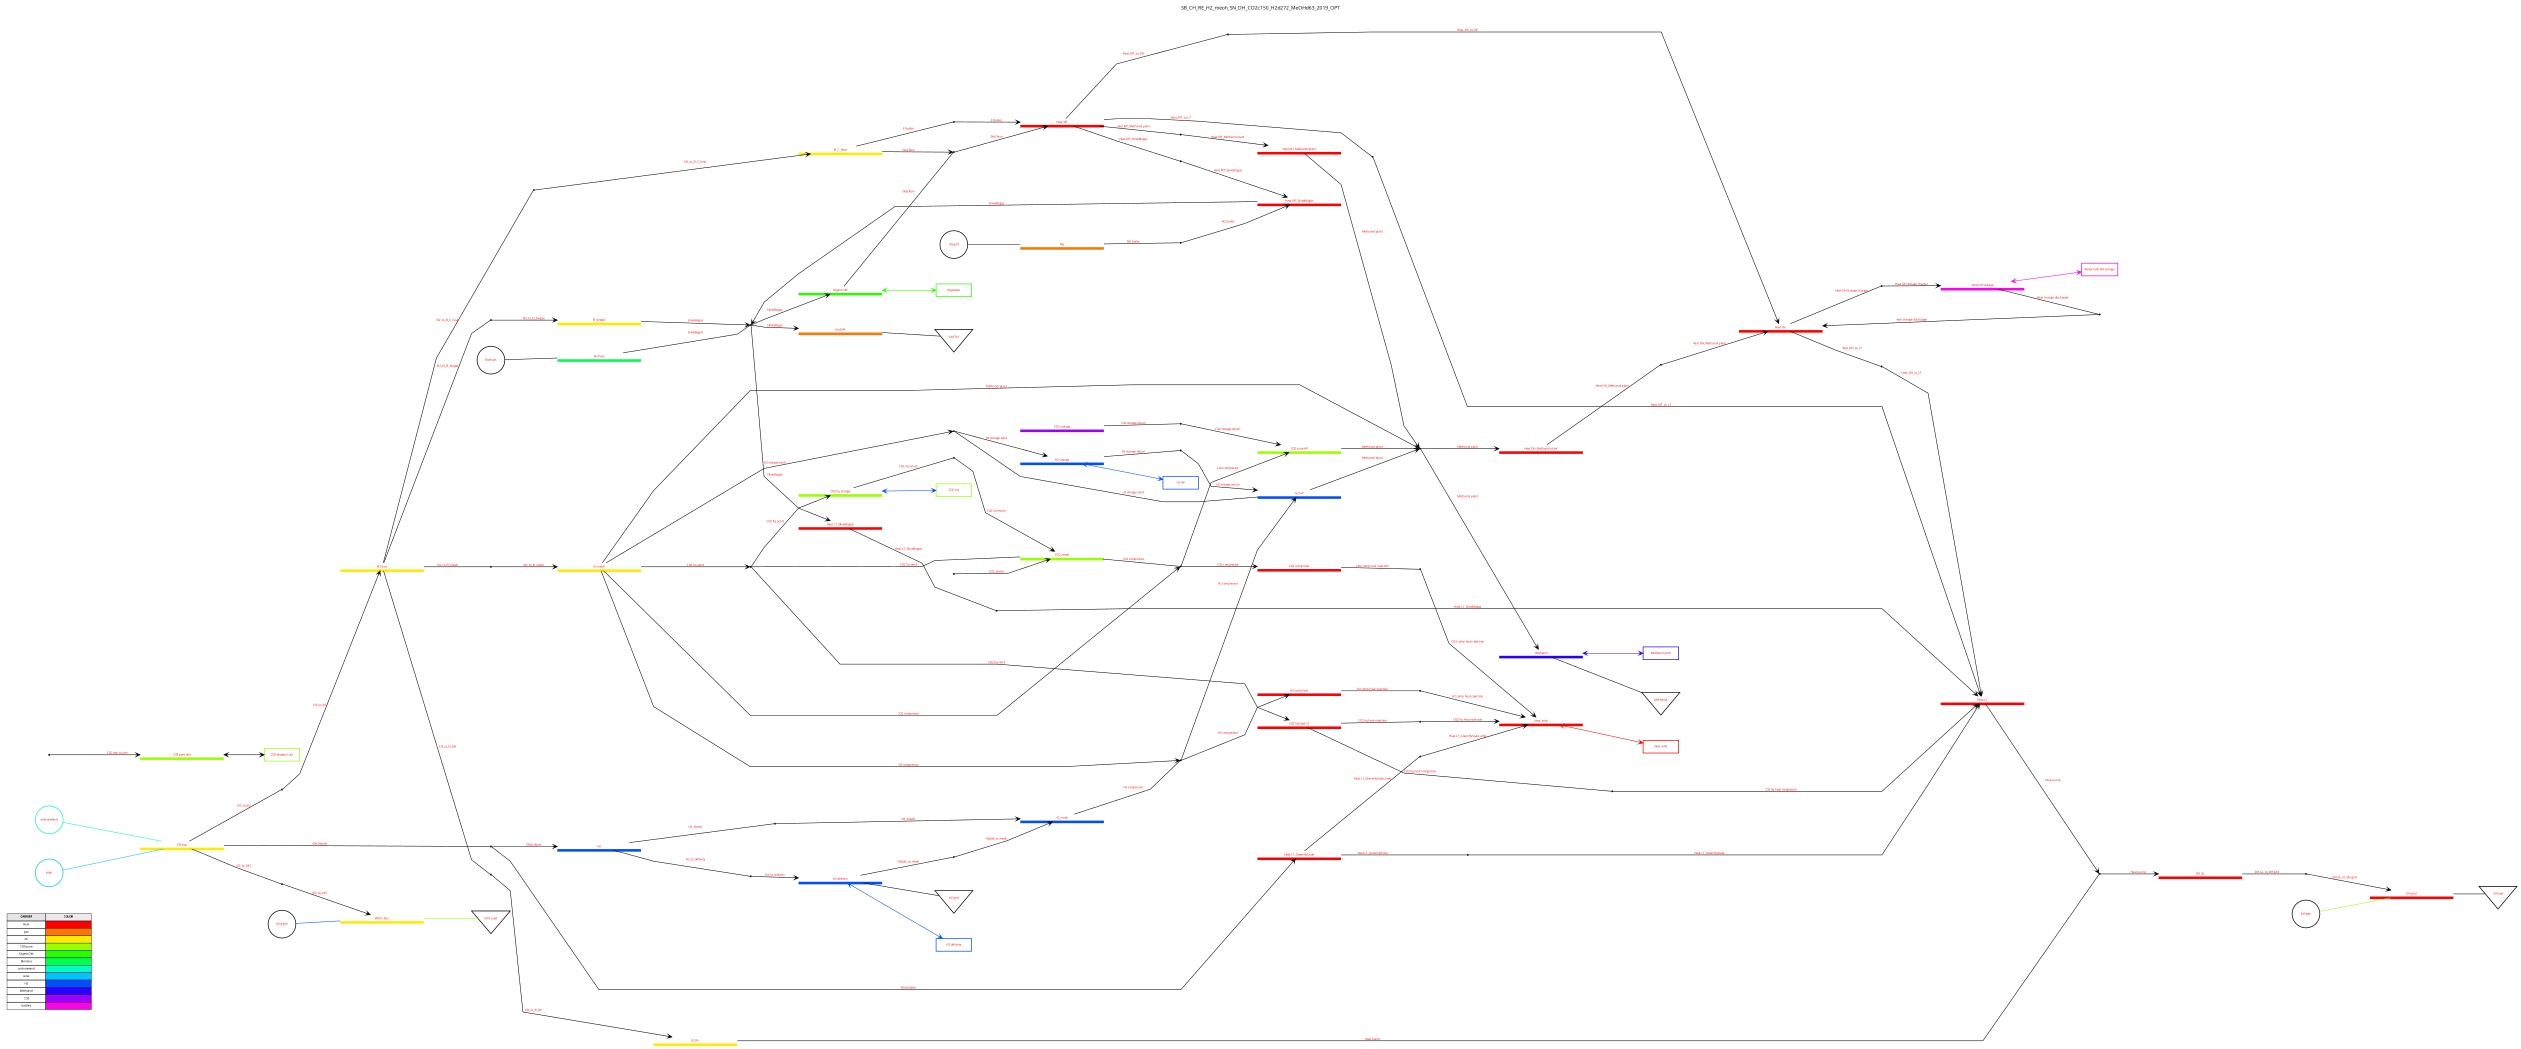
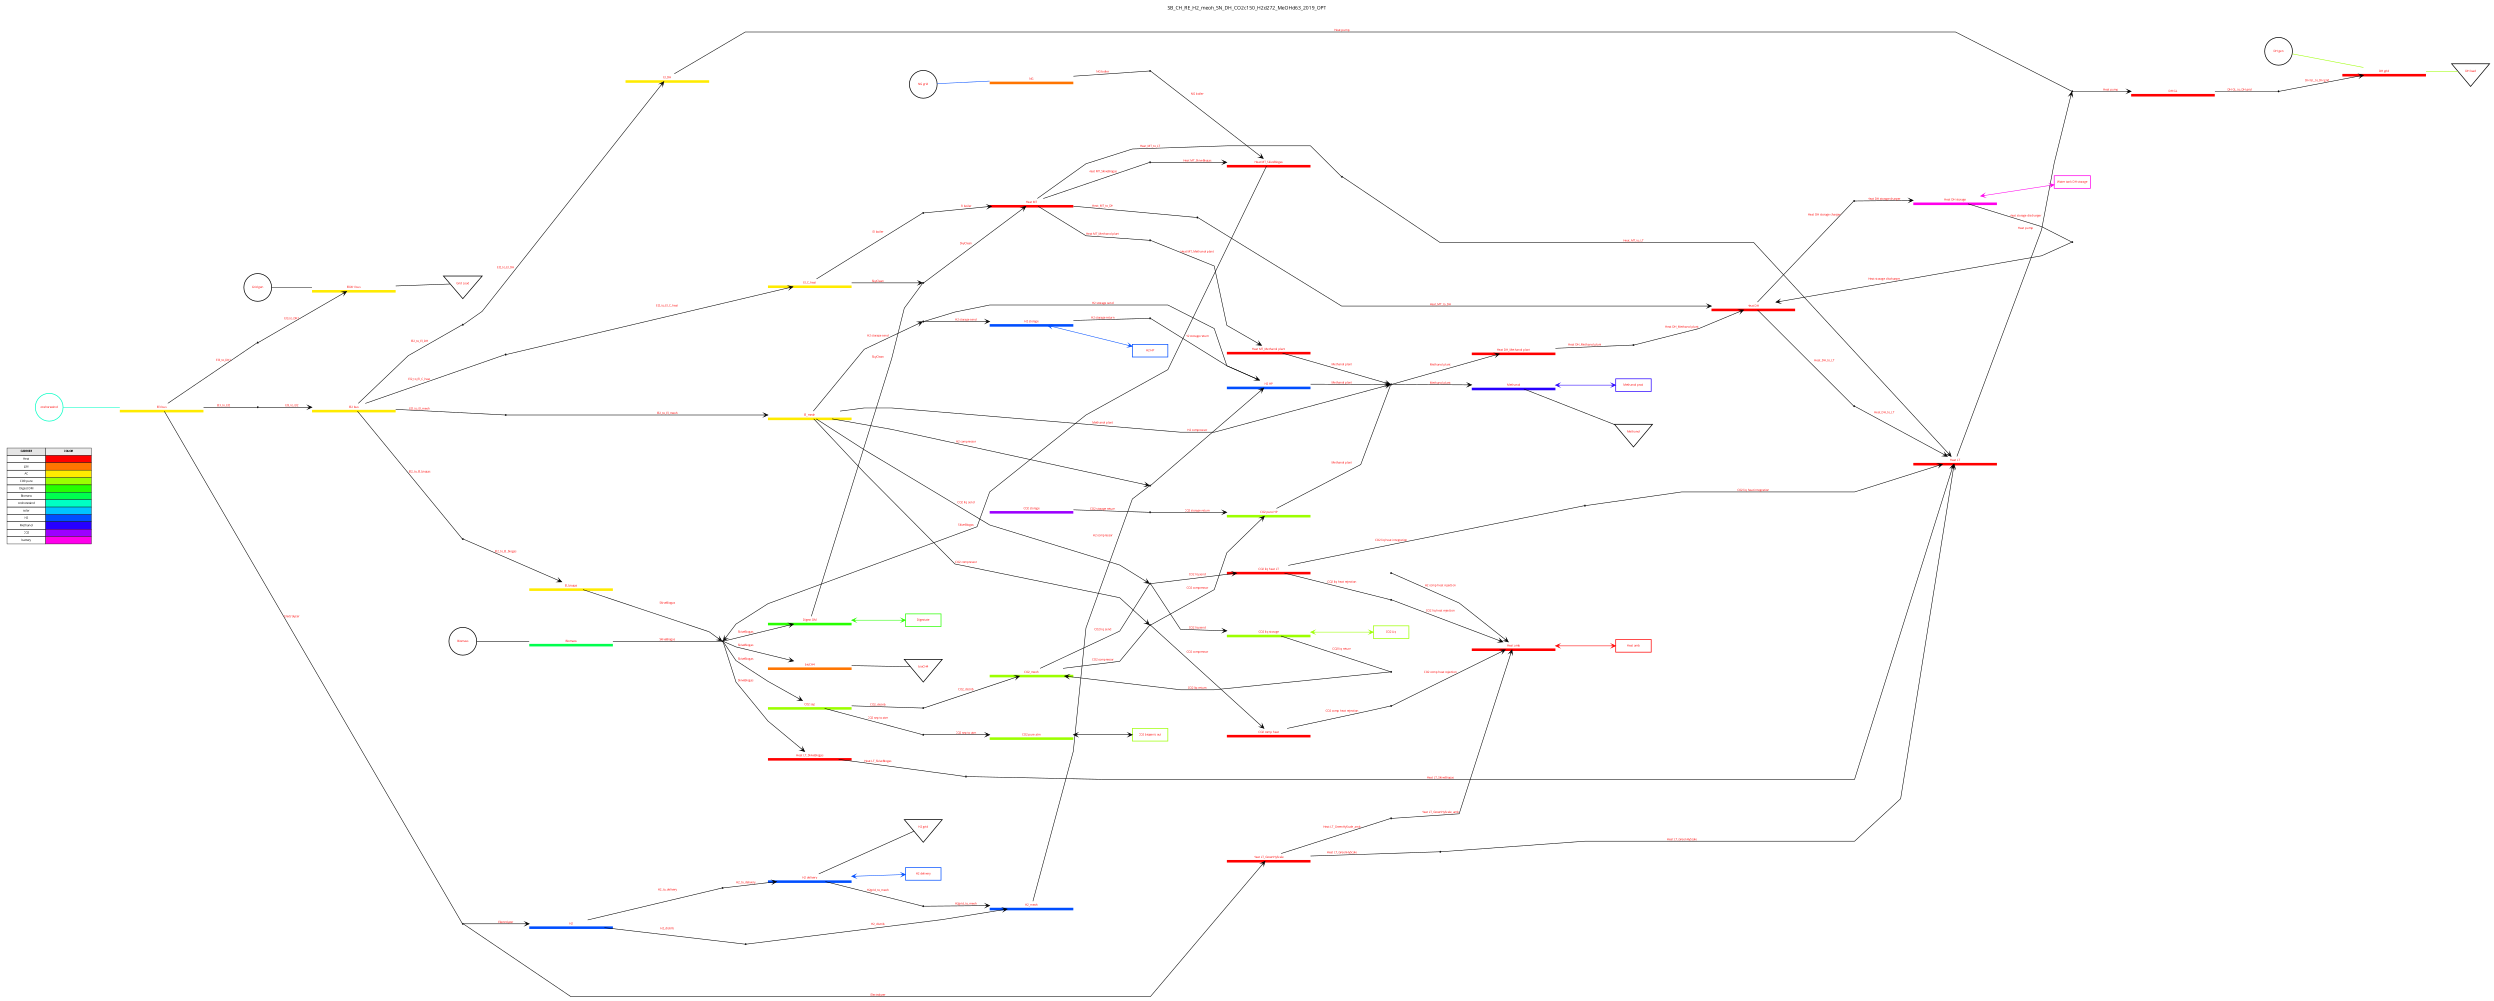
edge "NG grid" -- "NG": color black -> #004eff
edge "CO2 Liq" -- "CO2 liq storage": color #004eff -> #9cff00
node "H2 comp heat": removed
node "CO2 sep": added
node "solar": removed
edge "DH grid" -- "DH load": color black -> #9cff00
edge "ElDK1 bus" -- "Grid Load": color #9cff00 -> black
edge "ElDK1 bus" -- "Grid gen": color #004eff -> black
